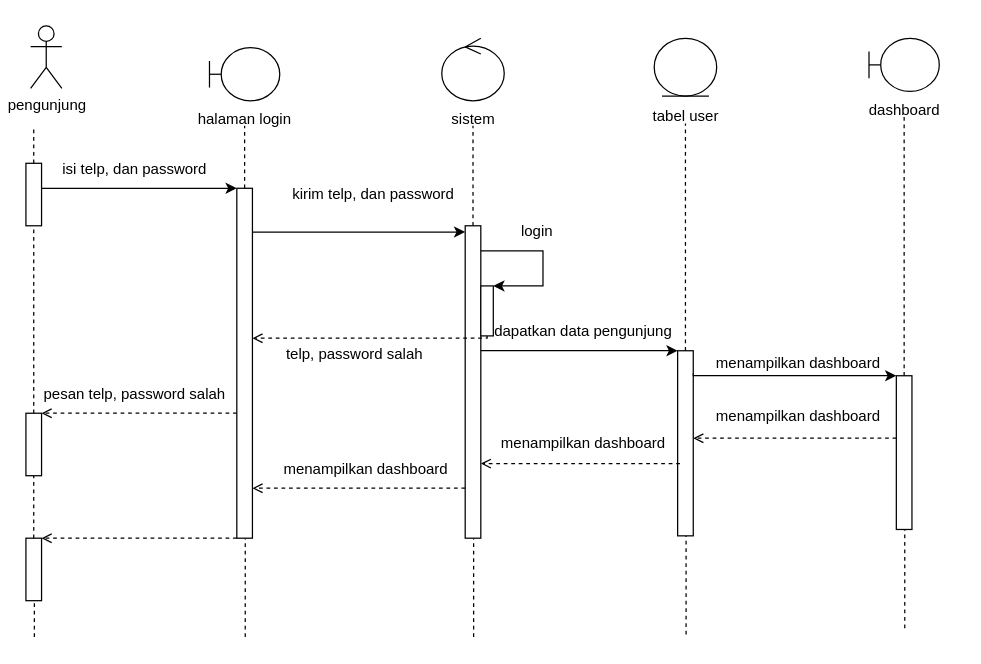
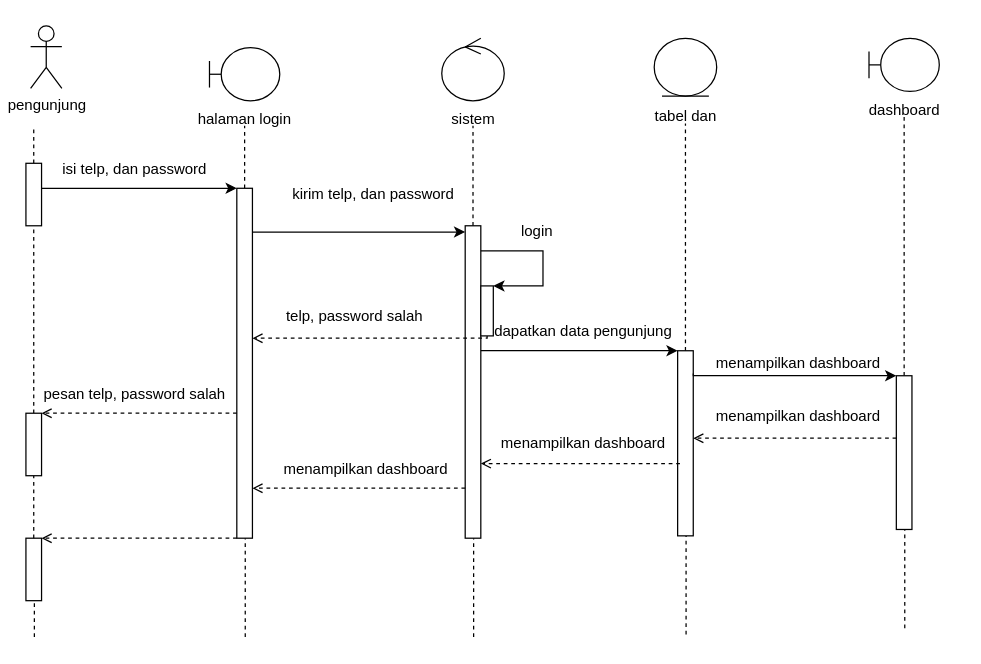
node "tabel user": label "tabel user" -> "tabel dan"
node "telp, password salah": moved (354, 355) -> (354, 317)
